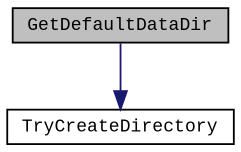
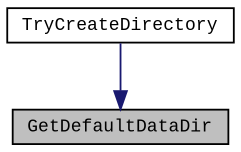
edge "GetDefaultDataDir" -> "TryCreateDirectory": reversed
